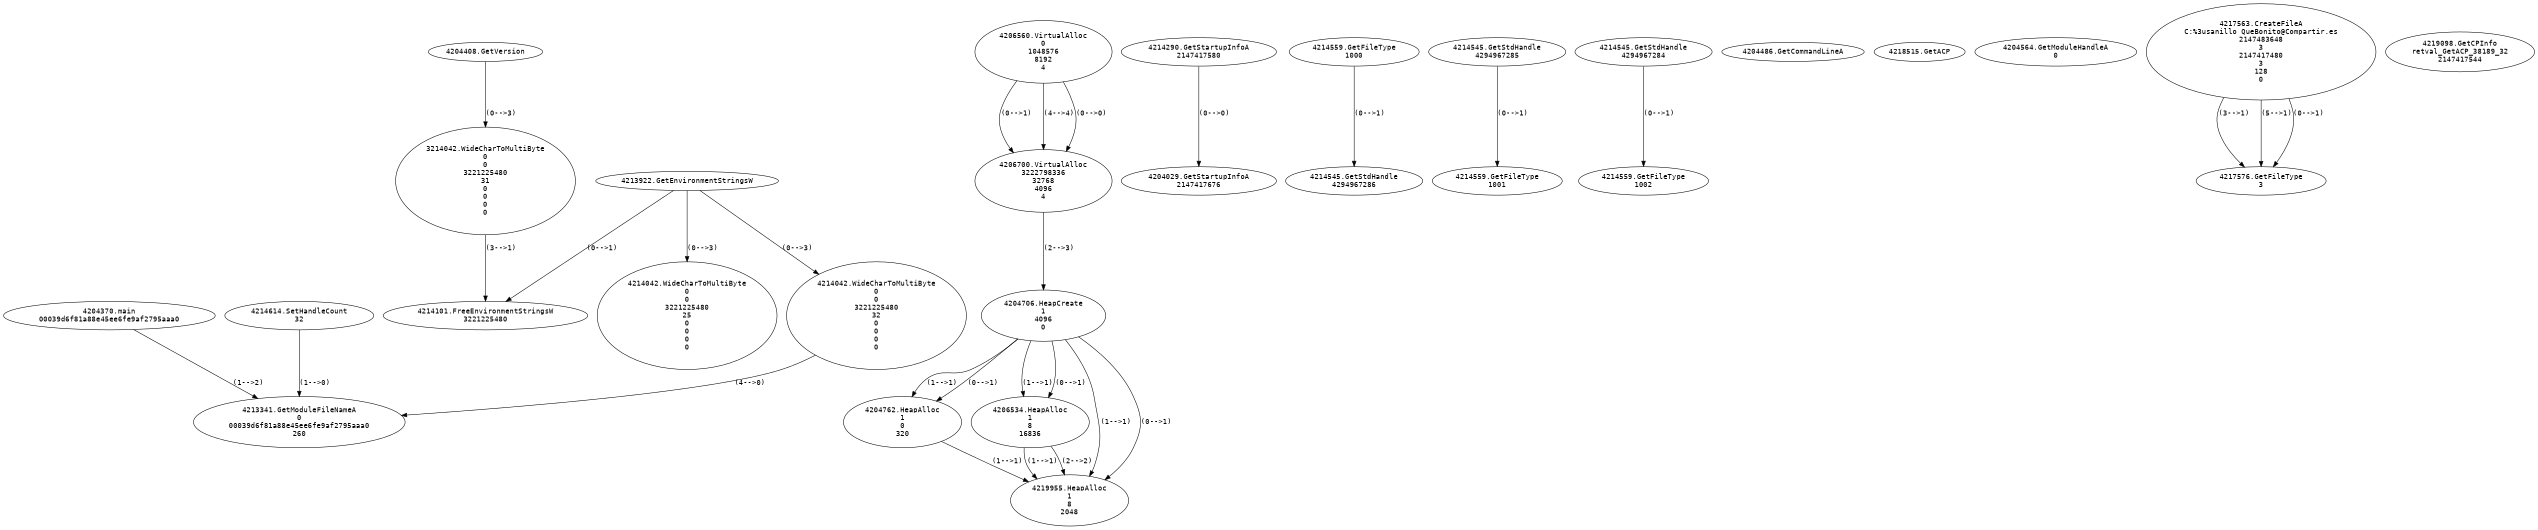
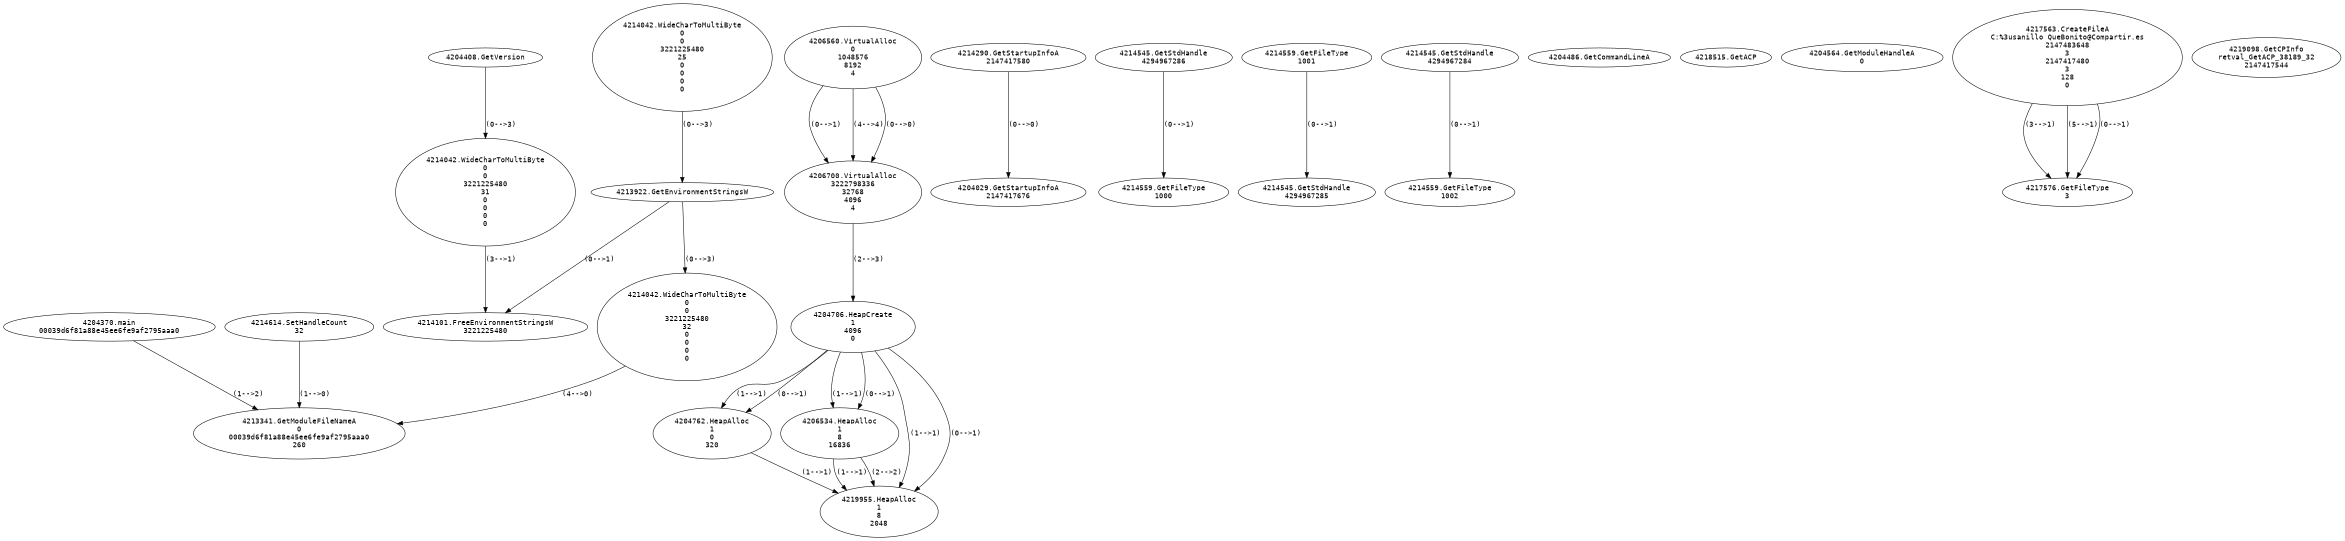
edge "4214559.GetFileType 1000" -> "4214545.GetStdHandle 4294967286": reversed
edge "4214545.GetStdHandle 4294967285" -> "4214559.GetFileType 1001": reversed
node "3214042.WideCharToMultiByte 0 0 3221225480 31 0 0 0 0": label "3214042.WideCharToMultiByte 0 0 3221225480 31 0 0 0 0" -> "4214042.WideCharToMultiByte 0 0 3221225480 31 0 0 0 0"
edge "4213922.GetEnvironmentStringsW" -> "4214042.WideCharToMultiByte 0 0 3221225480 25 0 0 0 0": reversed
